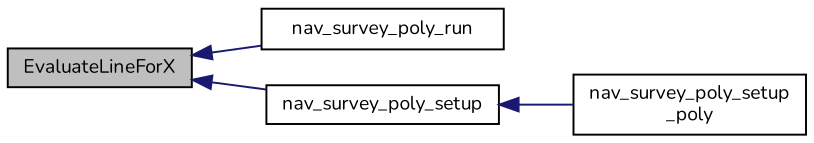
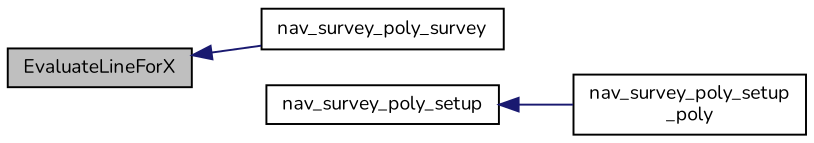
node "nav_survey_poly_run": label "nav_survey_poly_run" -> "nav_survey_poly_survey"
edge "nav_survey_poly_setup" -> "EvaluateLineForX": removed
